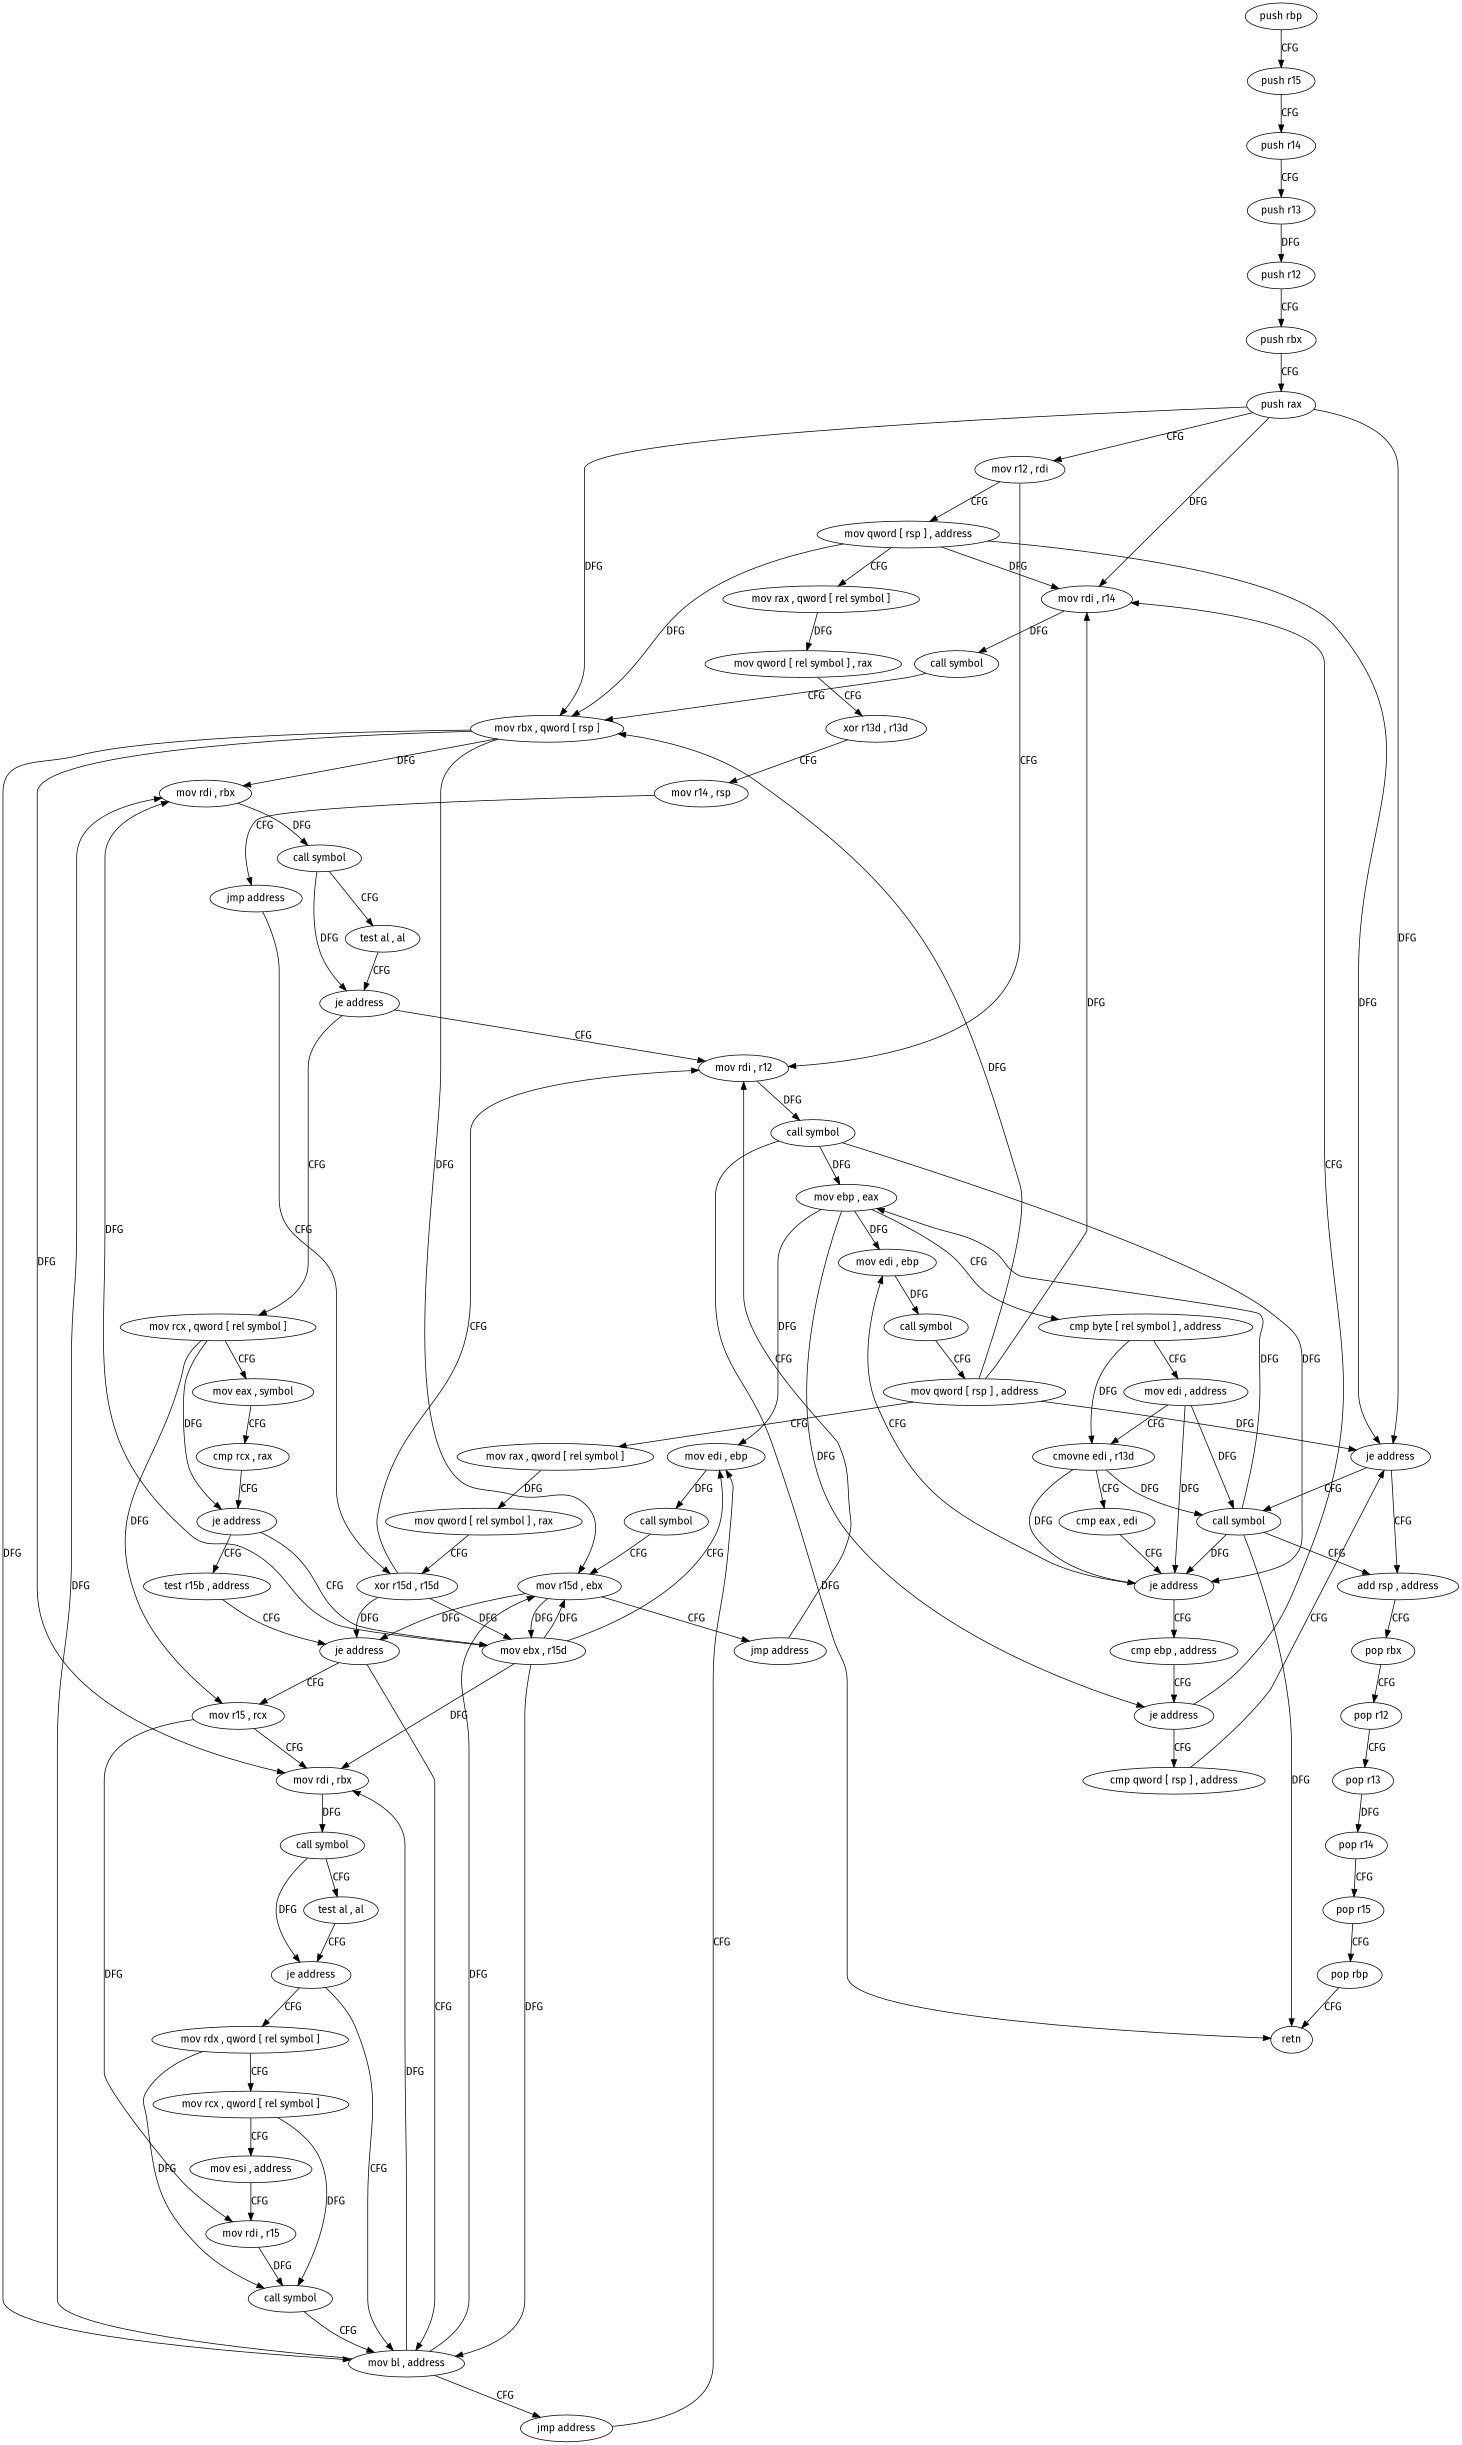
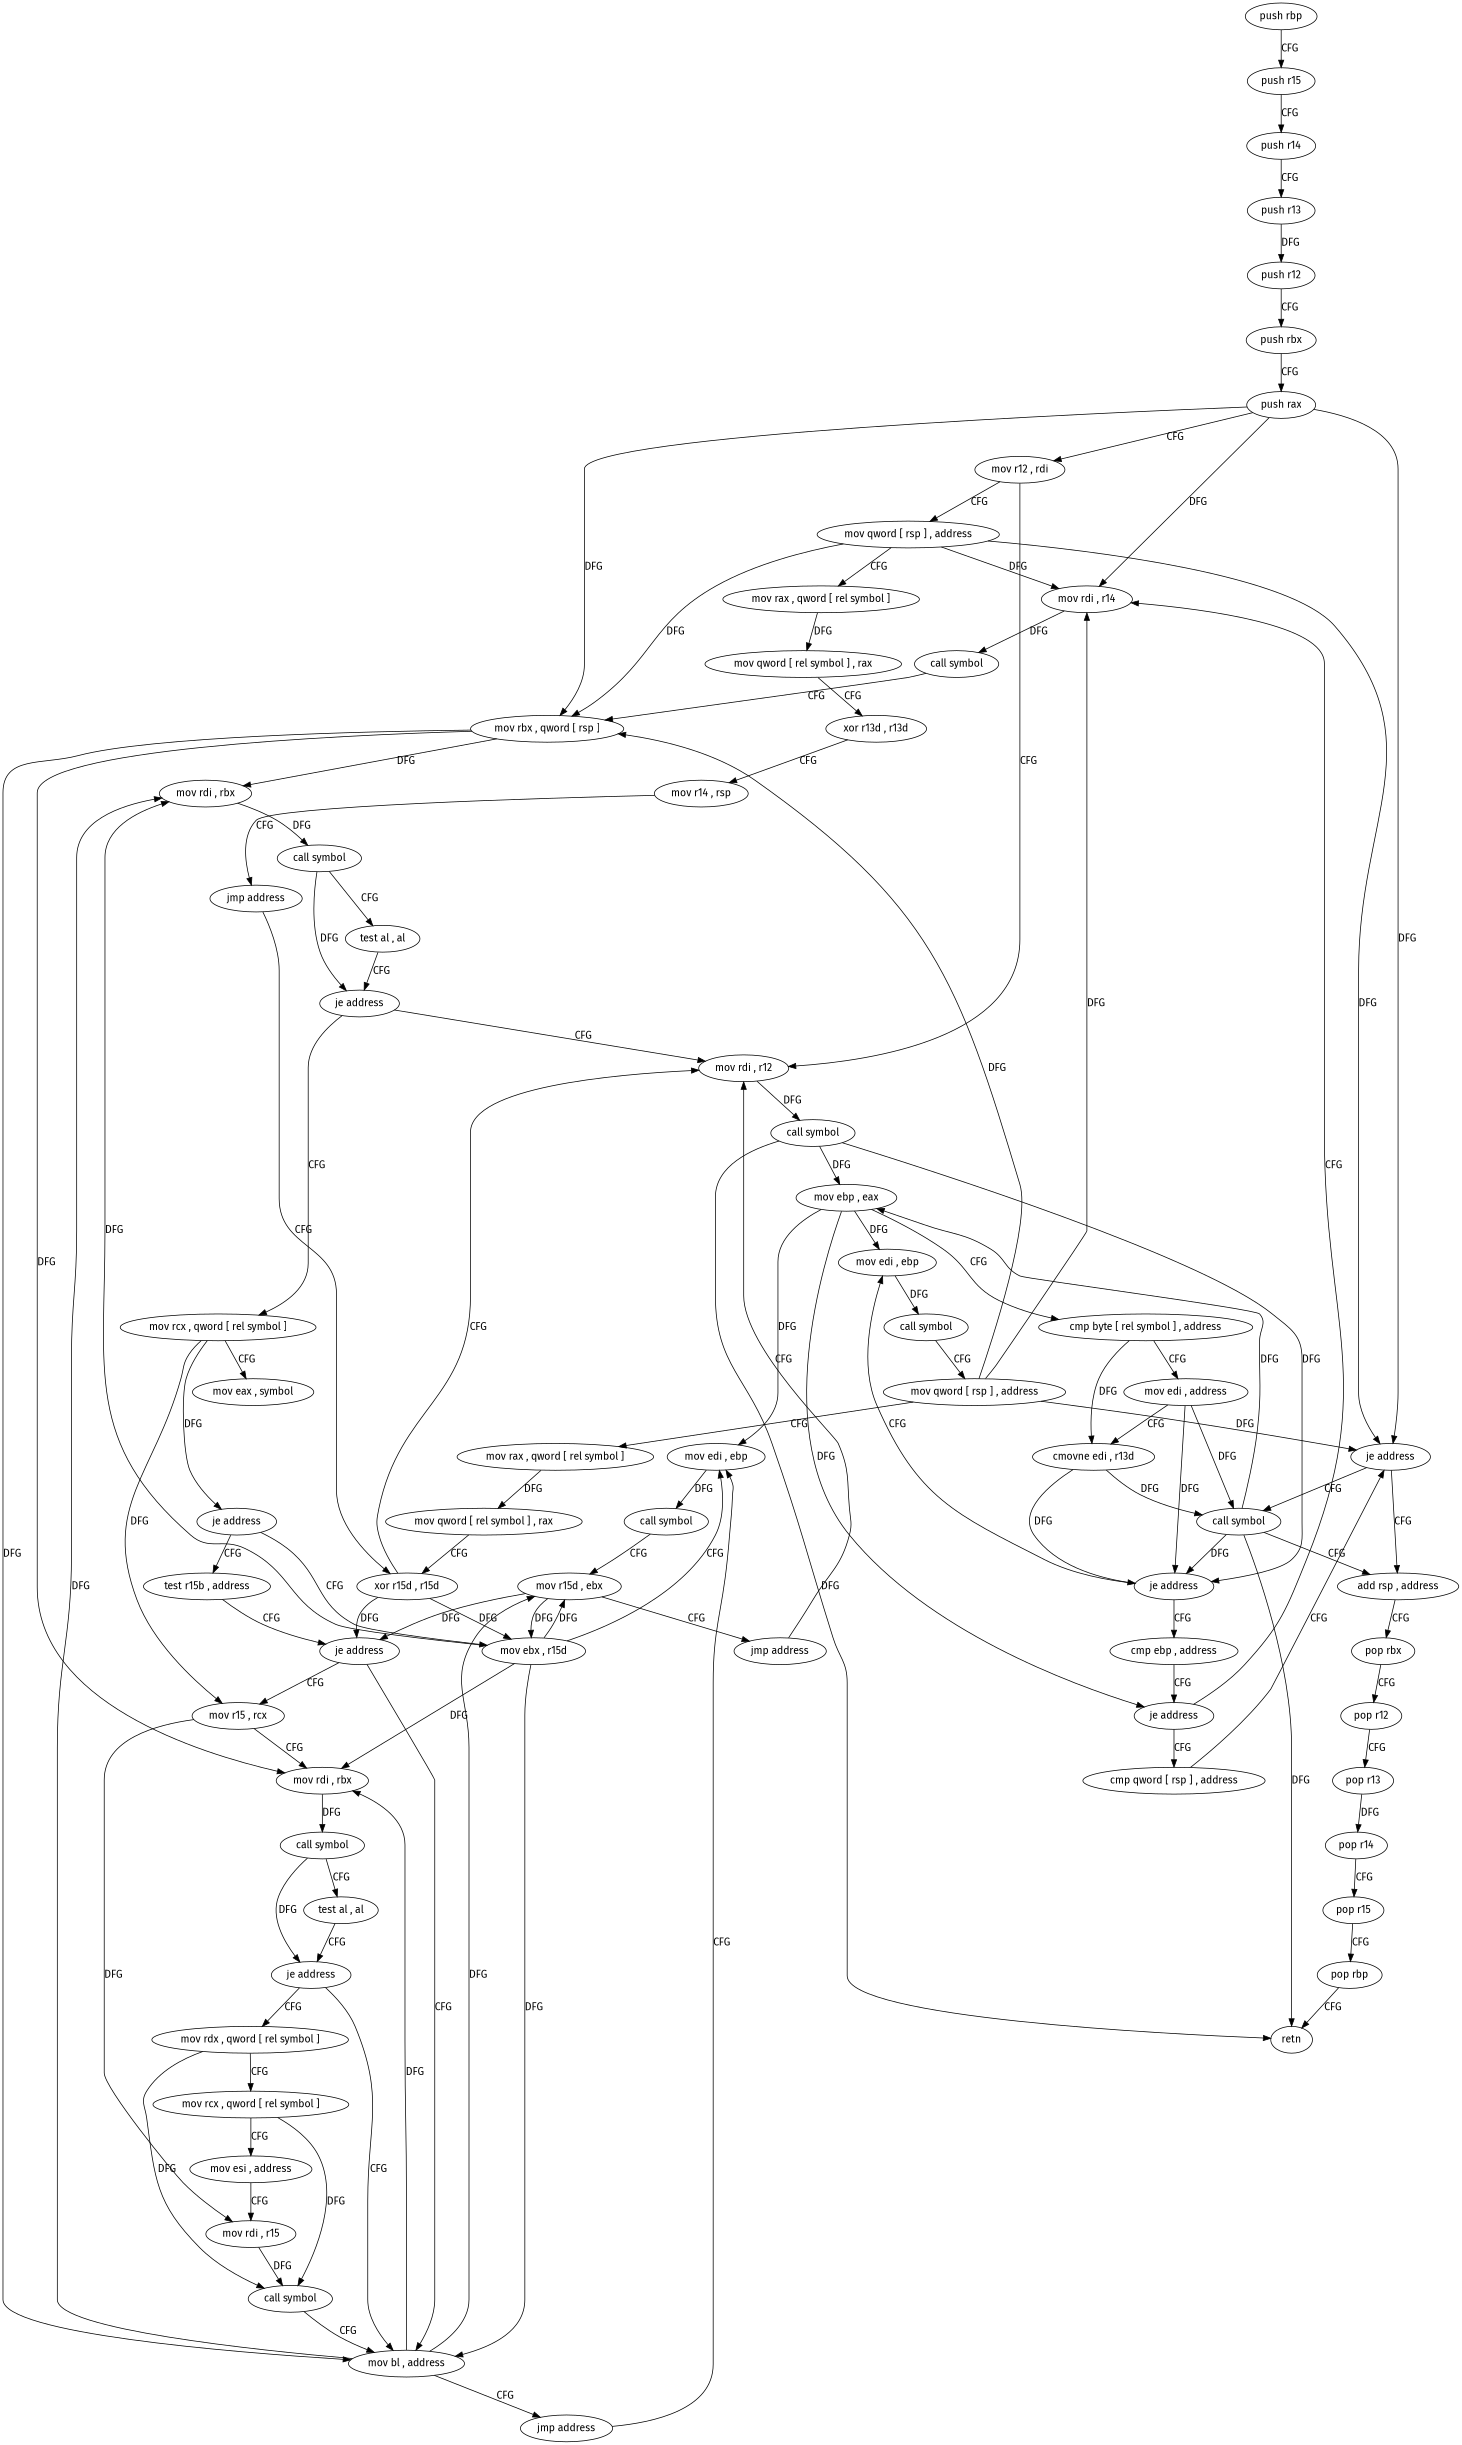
edge "mov rbx , qword [ rsp ]" -> "mov r15d , ebx": removed, label "DFG"
node "cmp rcx , rax": removed
node "cmp eax , edi": removed
